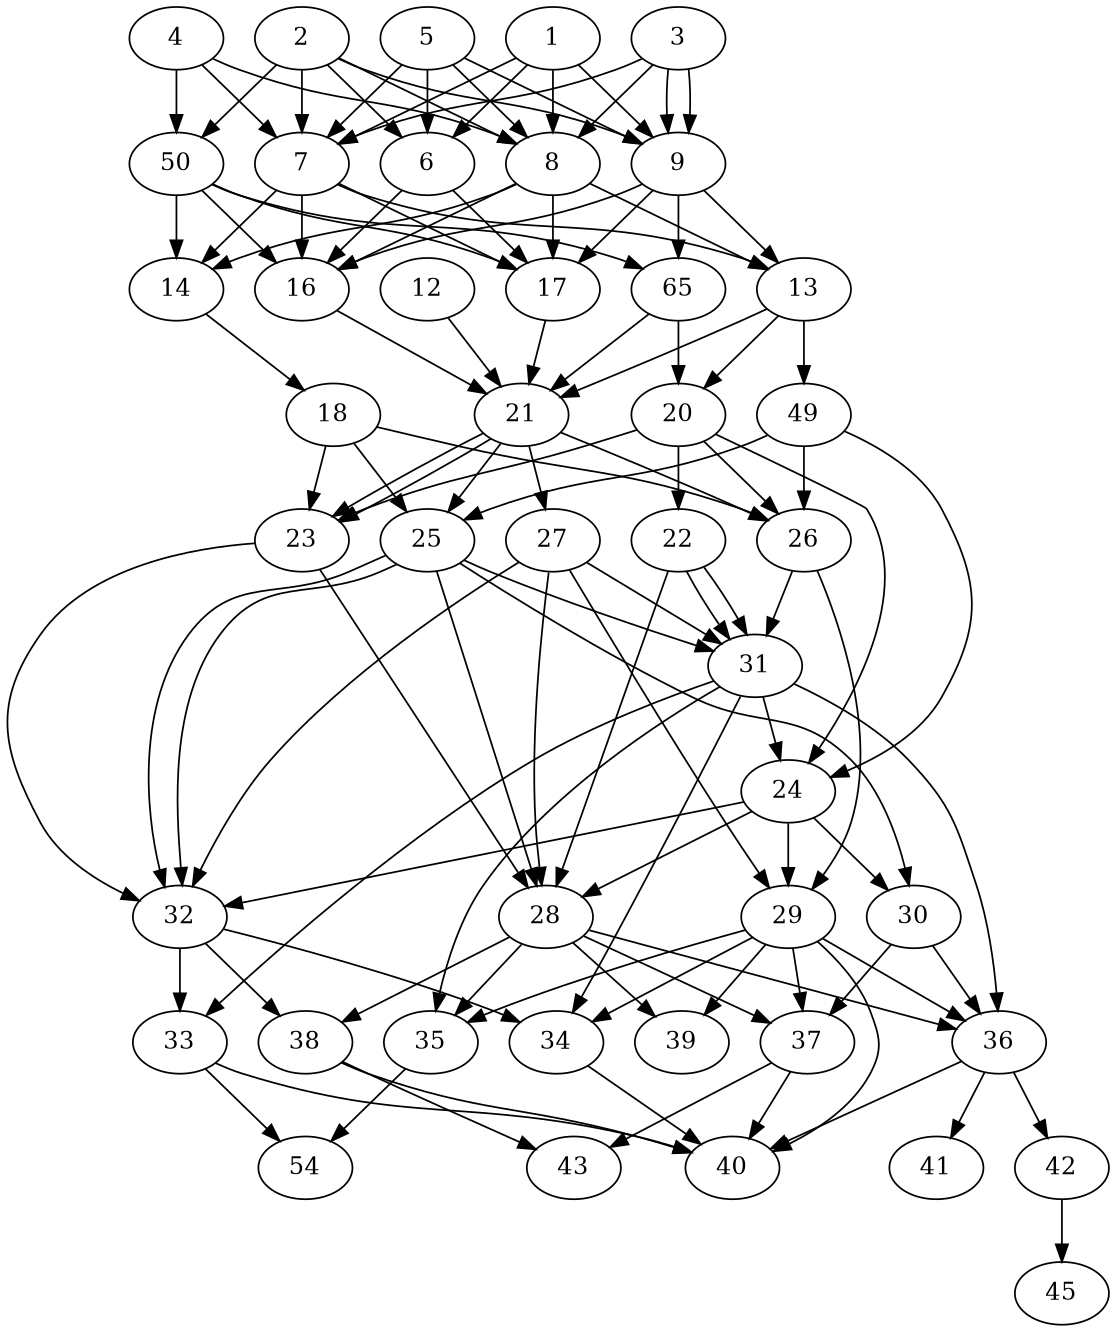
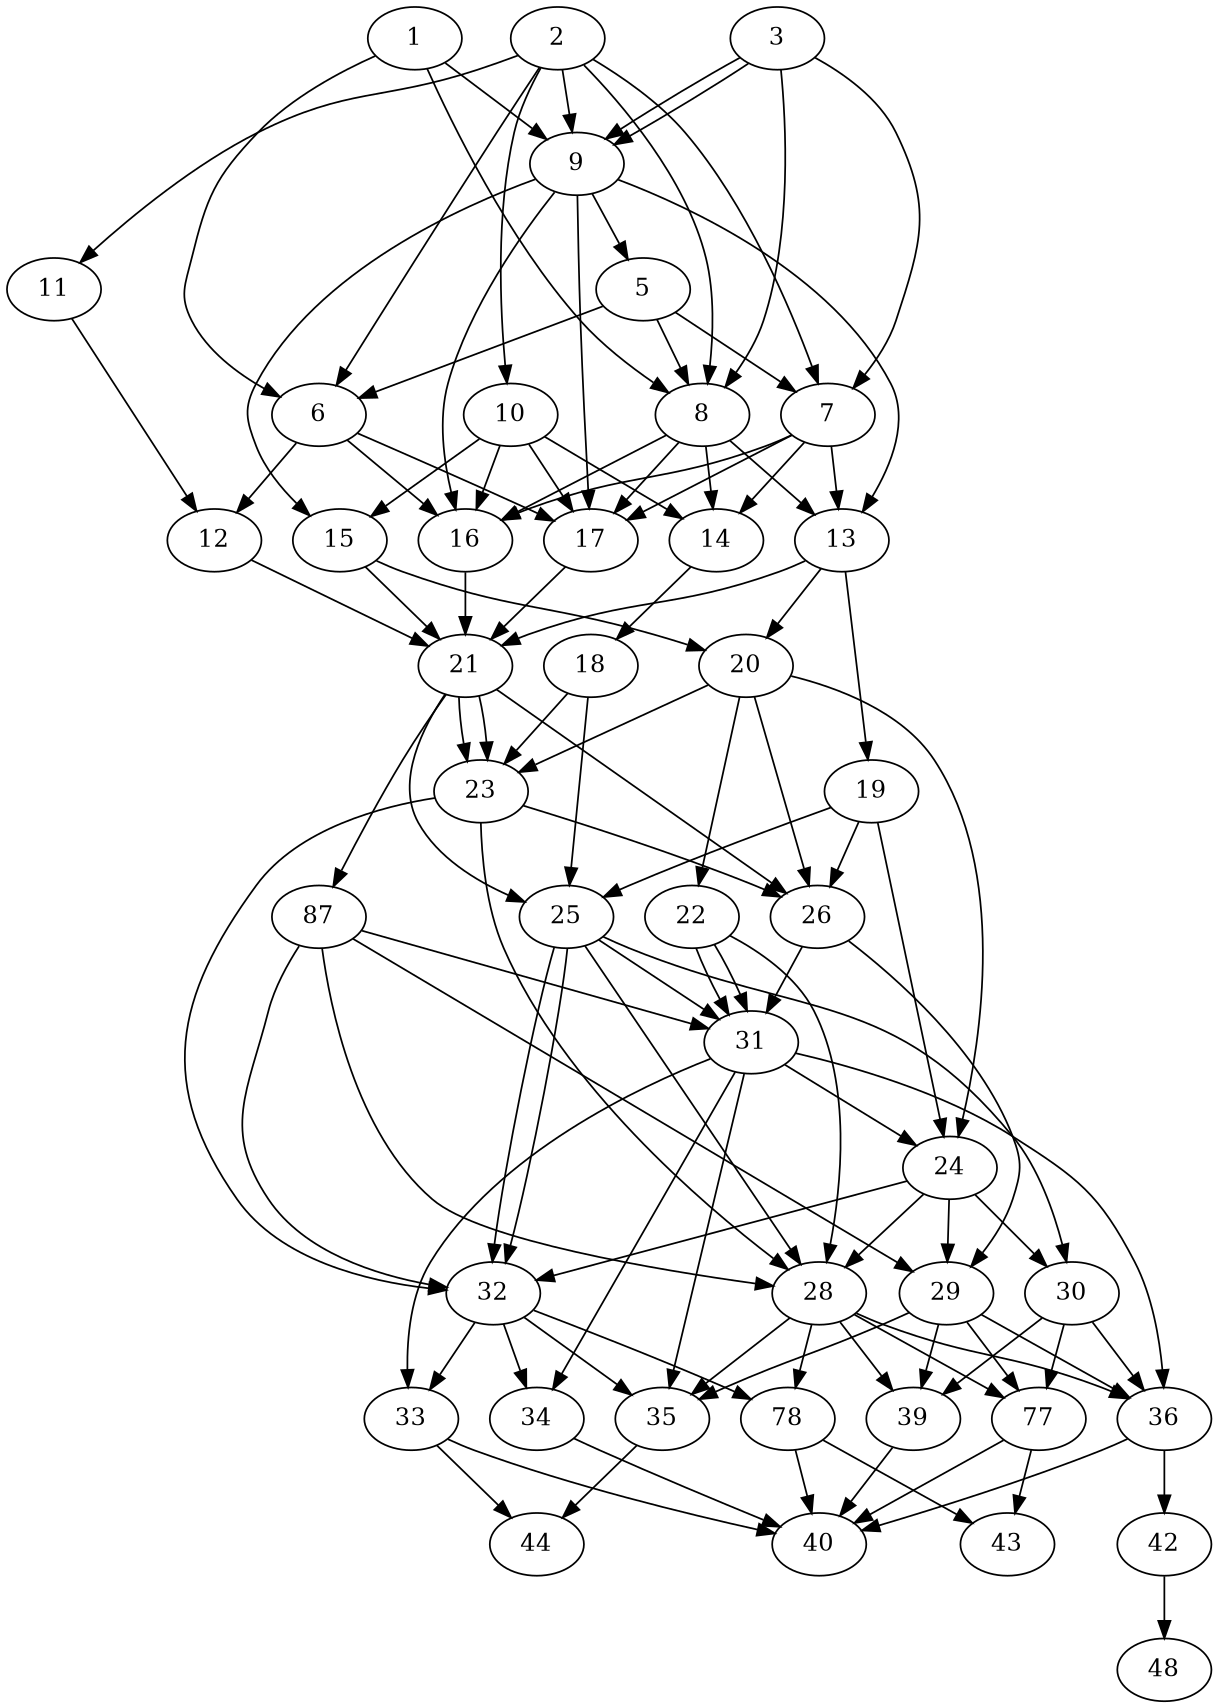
node "4": removed
edge "1" -> "7": removed
edge "5" -> "9": reversed
node "50": label "50" -> "10"
node "11": added
node "65": label "65" -> "15"
node "49": label "49" -> "19"
edge "6" -> "12": added
edge "18" -> "26": now "23" -> "26"
node "27": label "27" -> "87"
edge "29" -> "34": removed
node "38": label "38" -> "78"
node "37": label "37" -> "77"
edge "29" -> "40": now "39" -> "40"
node "54": label "54" -> "44"
node "41": removed
node "45": label "45" -> "48"
edge "32" -> "35": added
edge "30" -> "39": added
